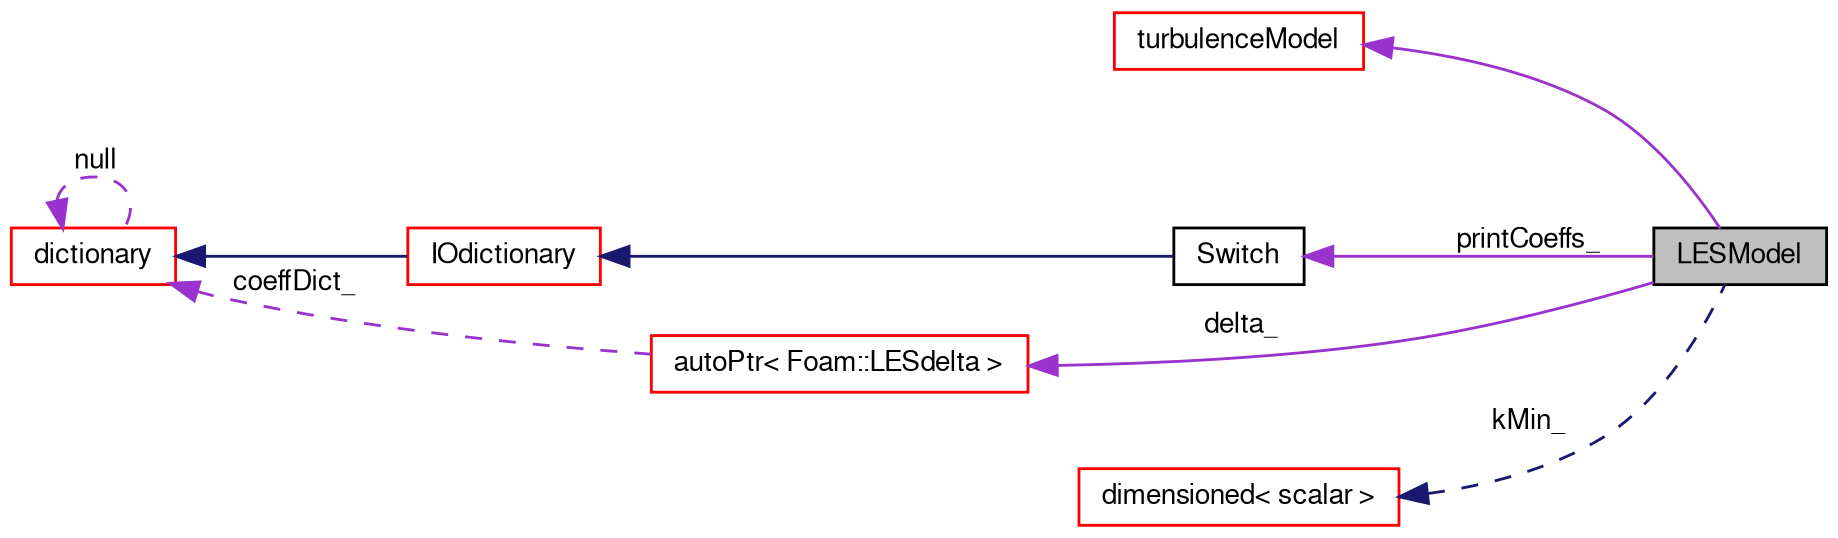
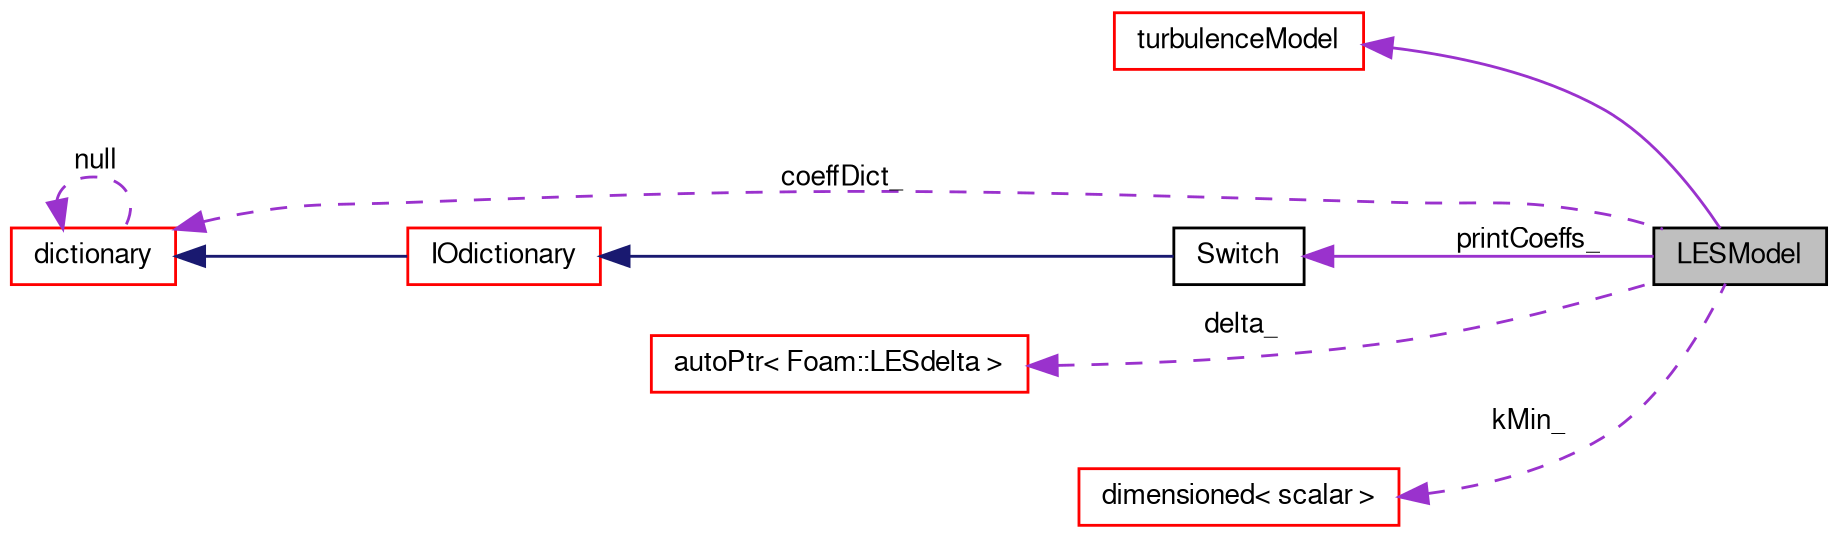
edge "autoPtr< Foam::LESdelta >" -> "dictionary": now "LESModel" -> "dictionary"
edge "LESModel" -> "autoPtr< Foam::LESdelta >": style solid -> dashed
edge "LESModel" -> "dimensioned< scalar >": color midnightblue -> darkorchid3
